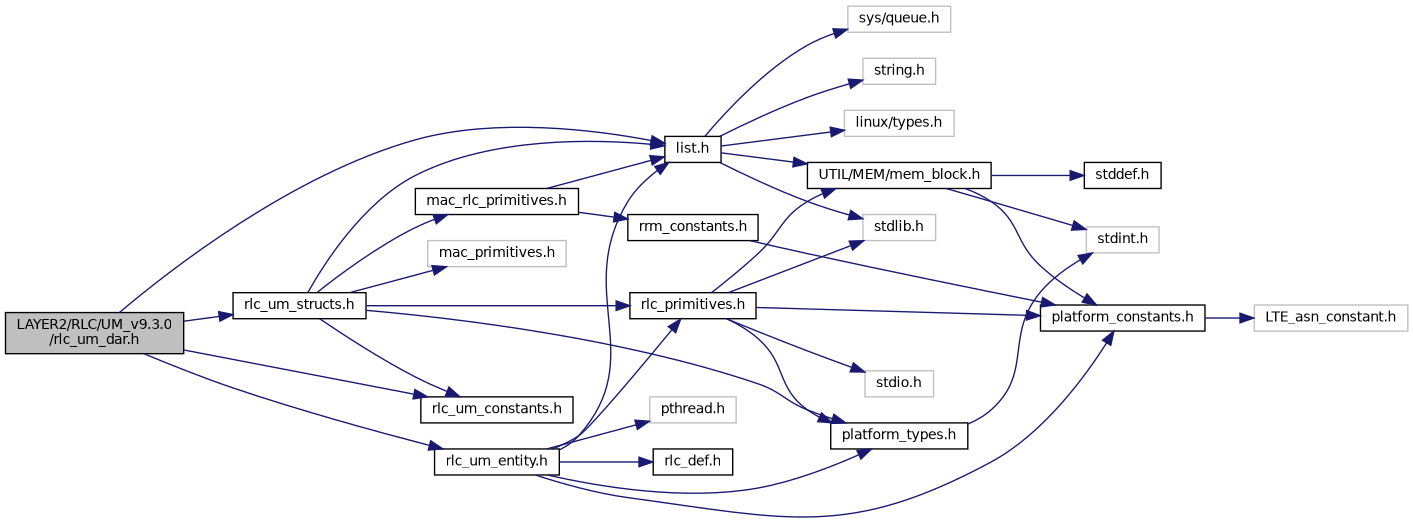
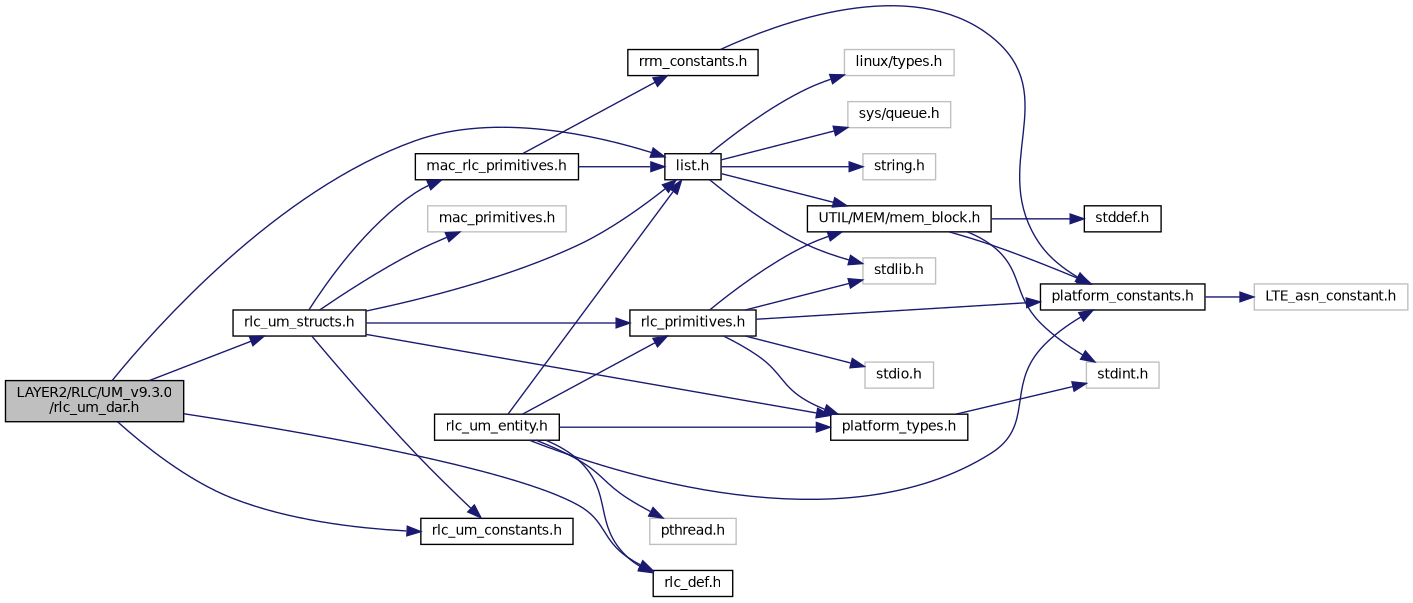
edge "LAYER2/RLC/UM_v9.3.0 /rlc_um_dar.h" -> "rlc_um_entity.h": now "LAYER2/RLC/UM_v9.3.0 /rlc_um_dar.h" -> "rlc_def.h"
